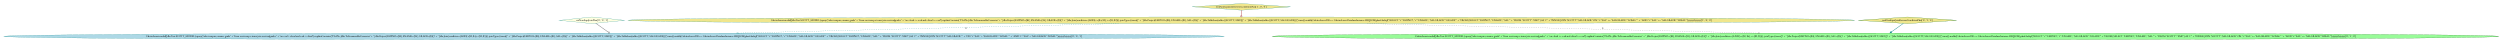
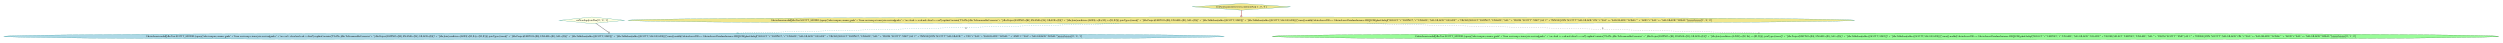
node "testNonEquiJoinReverseConditionPlan['0', '1', '0']": removed
